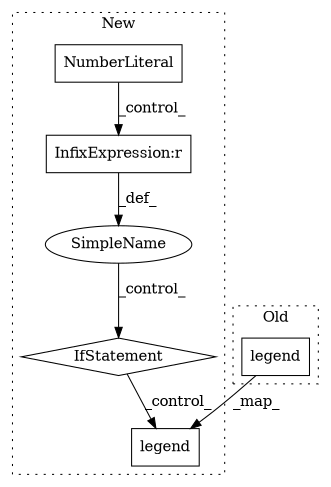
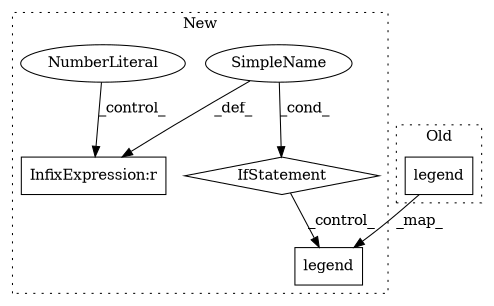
node "NumberLiteral": shape box -> ellipse
edge "InfixExpression:r" -> "SimpleName": reversed
edge "SimpleName" -> "IfStatement": label "_control_" -> "_cond_"
